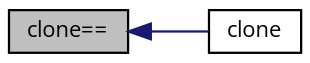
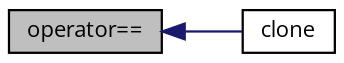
node "clone==": label "clone==" -> "operator=="
